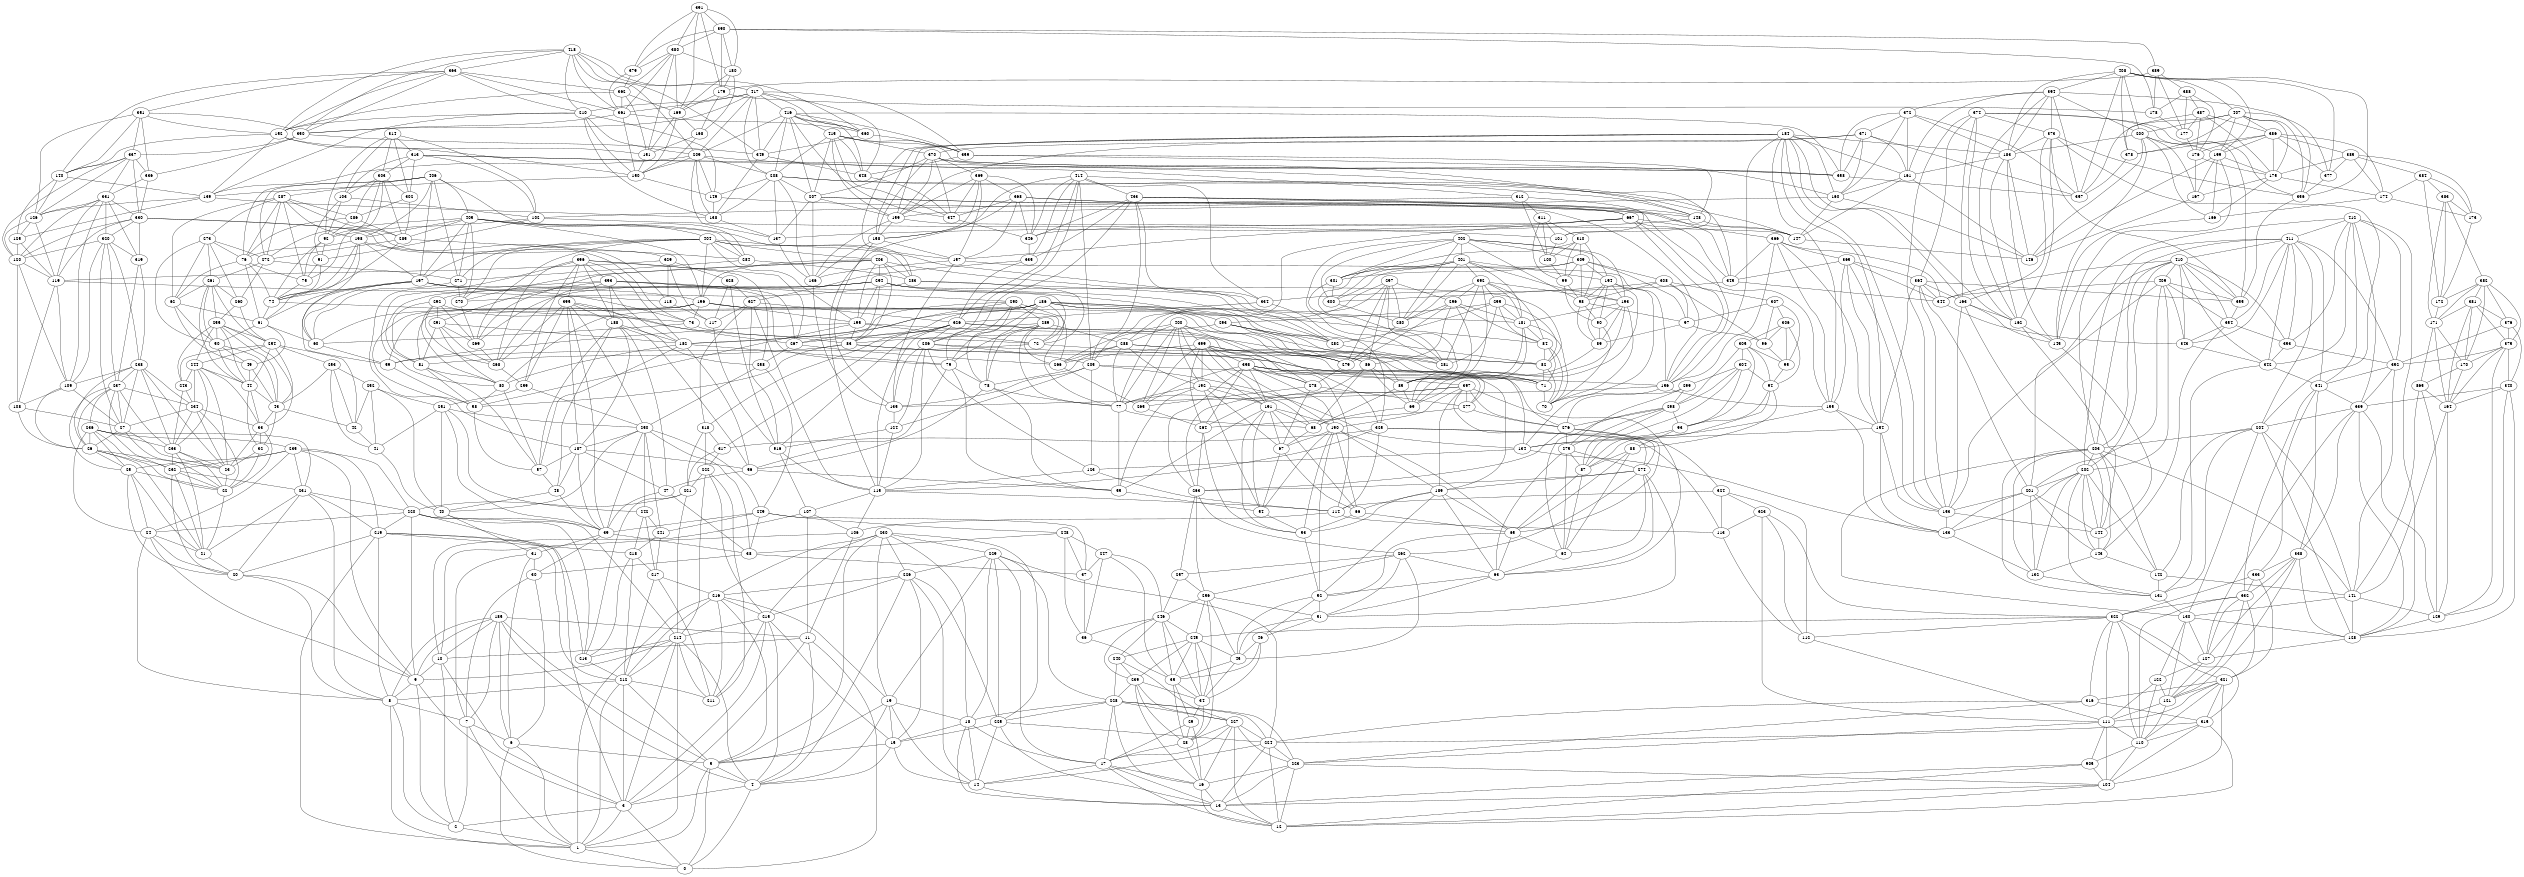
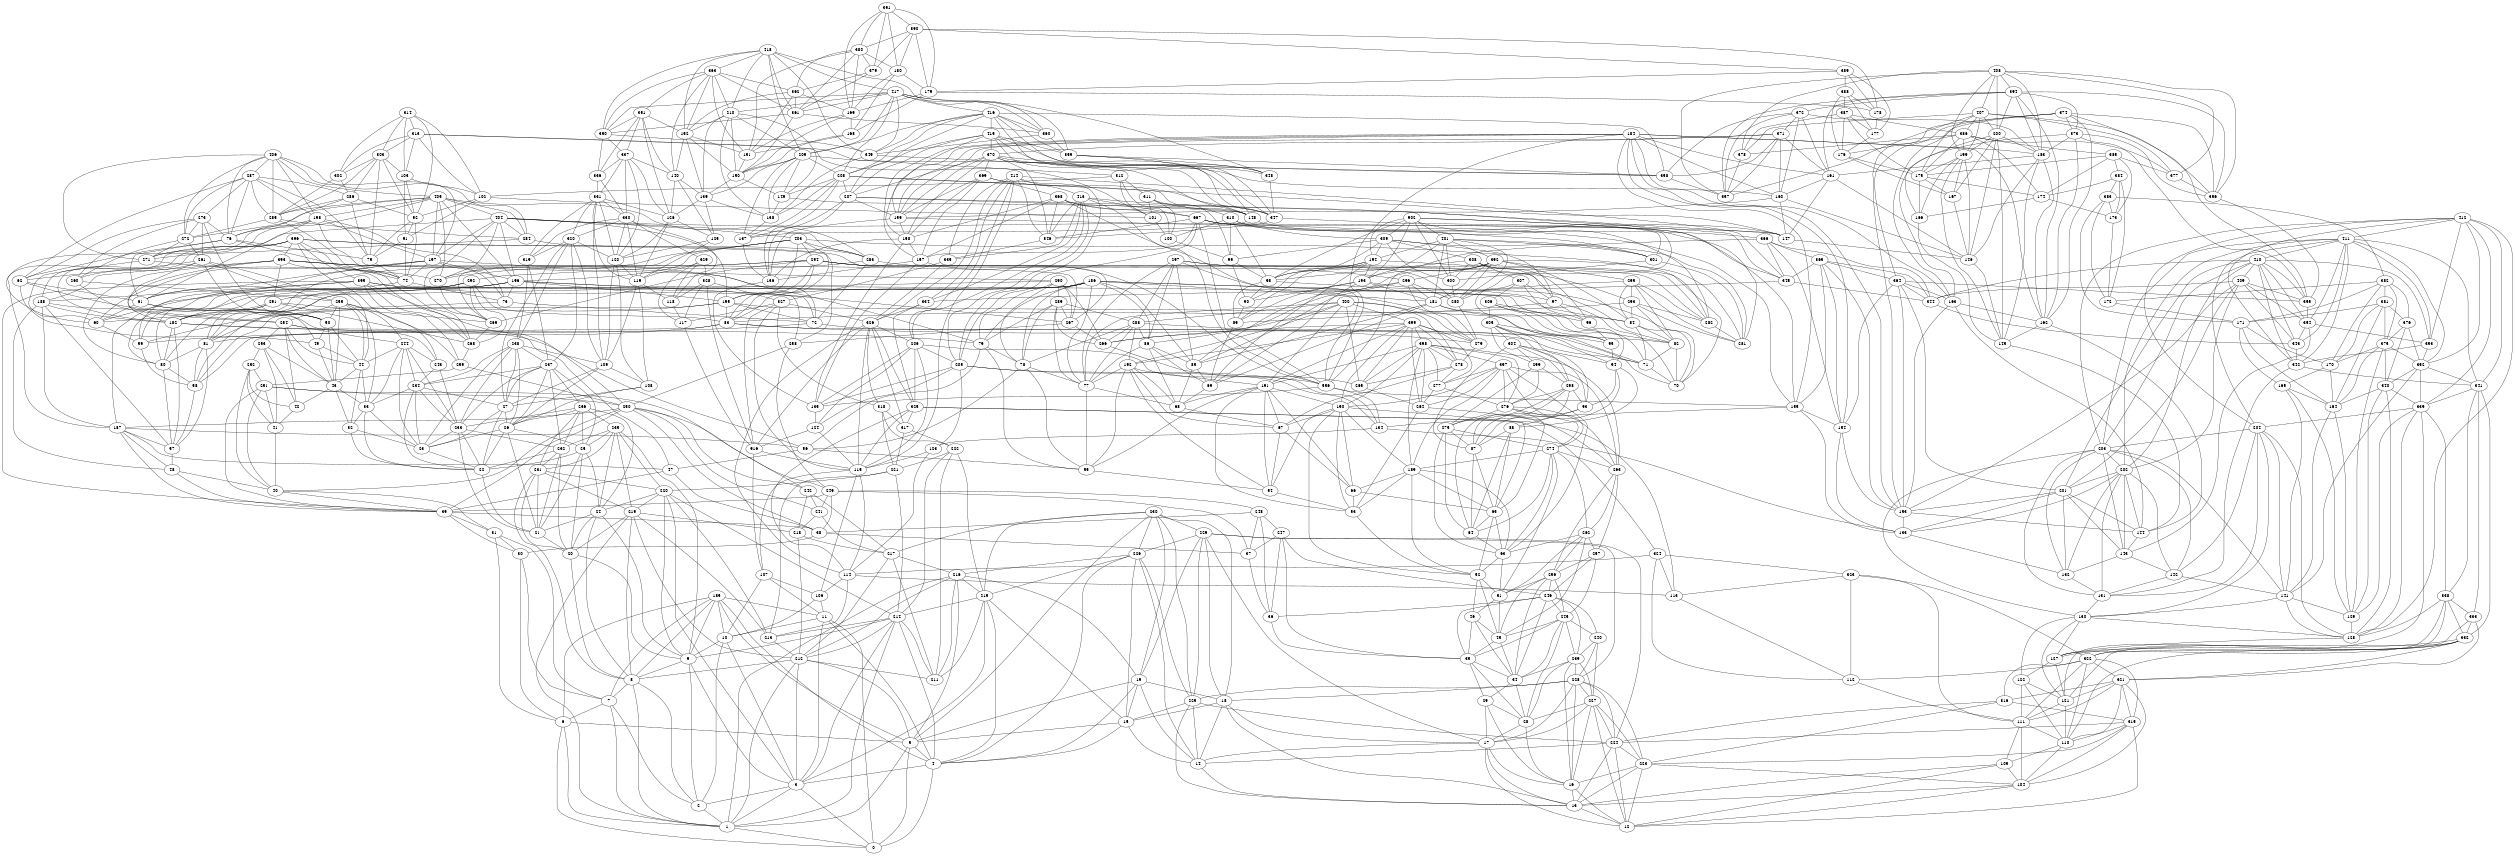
edge "363" -- "151": added
edge "349" -- "348": now "349" -- "148"
edge "406" -- "285": added
edge "369" -- "346": now "370" -- "346"
node "433": label "433" -> "413"
edge "373" -- "204": now "412" -- "204"
edge "286" -- "75": added
node "402": label "402" -> "902"
edge "328" -- "118": added
edge "366" -- "155": now "347" -- "155"
edge "163" -- "145": now "146" -- "145"
edge "296" -- "84": now "293" -- "84"
edge "305" -- "299": added
edge "90" -- "70": now "97" -- "70"
edge "352" -- "340": added
edge "188" -- "56": removed
node "156": label "156" -> "556"
node "865": label "865" -> "165"
edge "206" -- "123": now "206" -- "325"
edge "154" -- "134": removed
edge "230" -- "216": now "230" -- "217"
edge "218" -- "213": now "114" -- "213"
edge "322" -- "245": now "257" -- "245"
edge "111" -- "223": now "315" -- "223"
node "905": label "905" -> "105"
